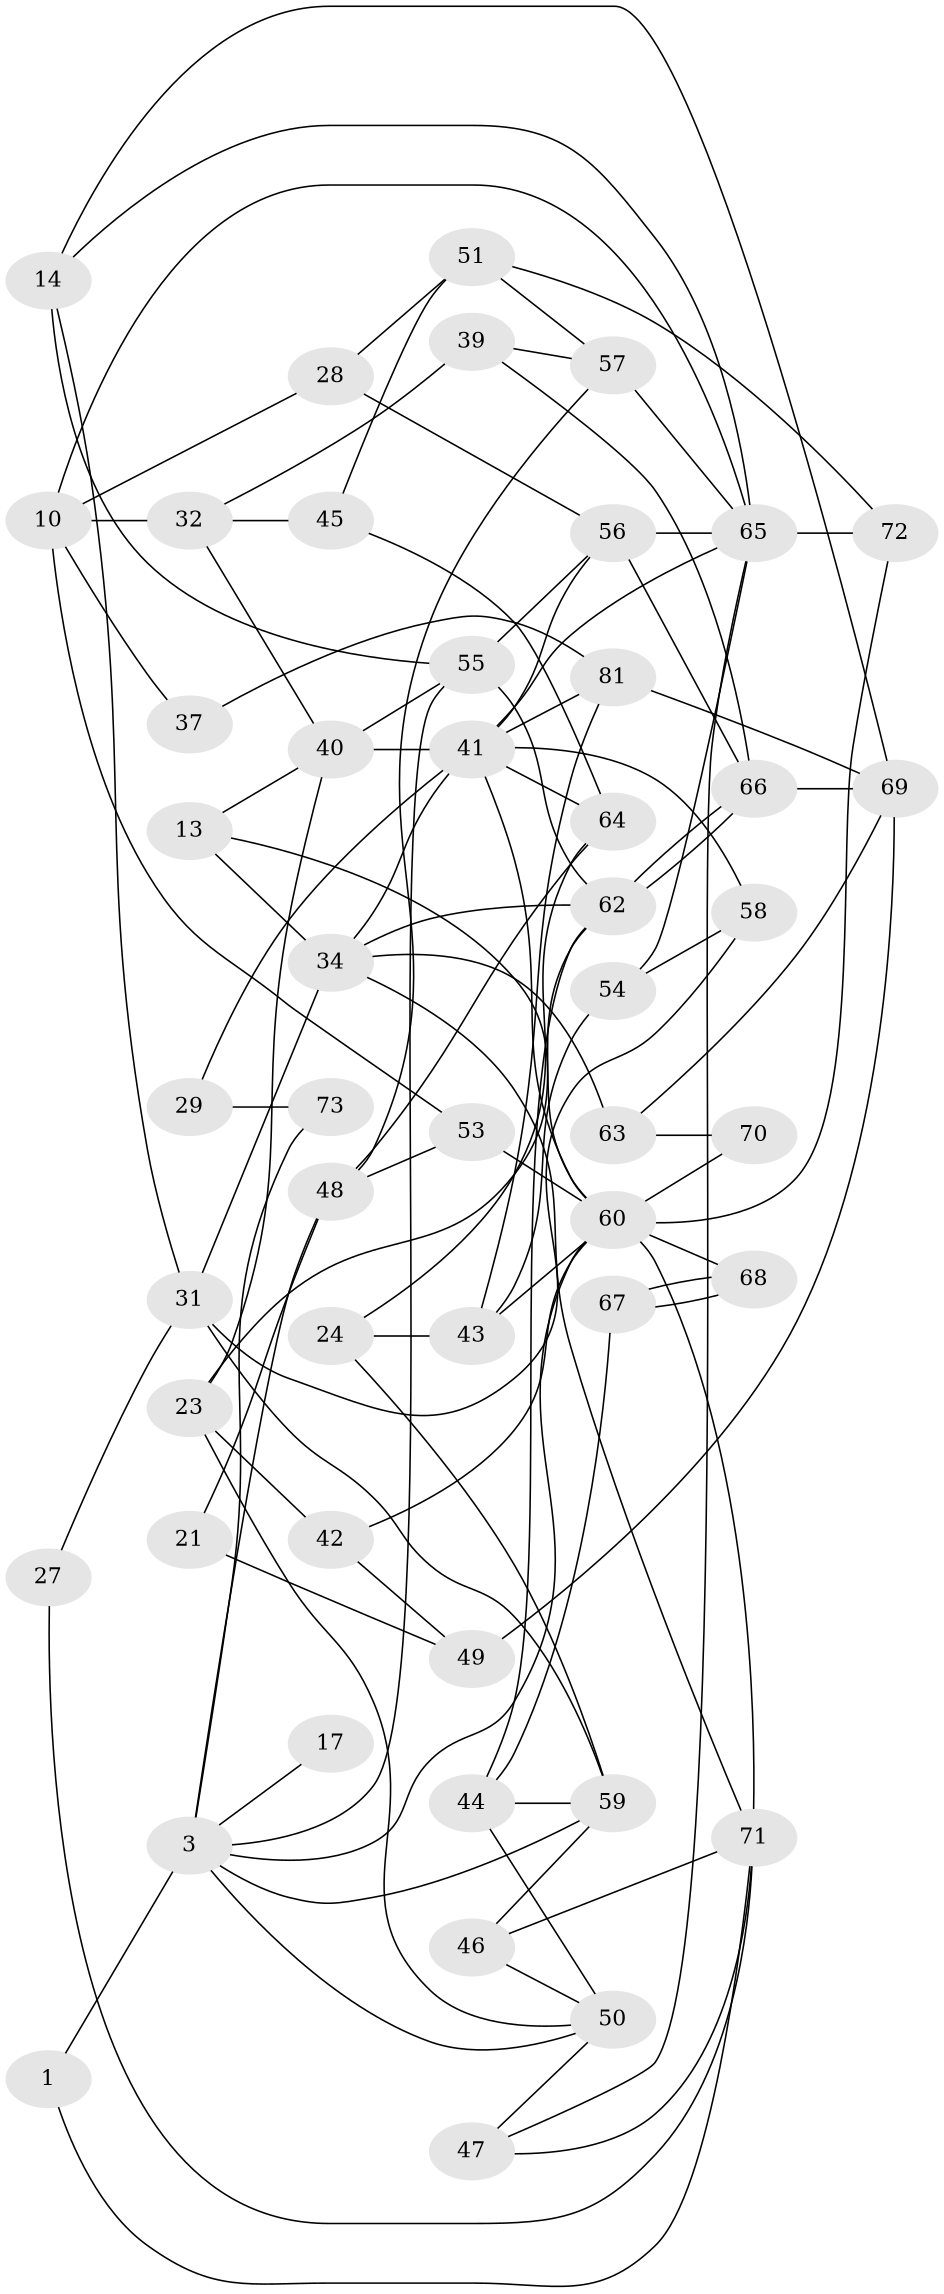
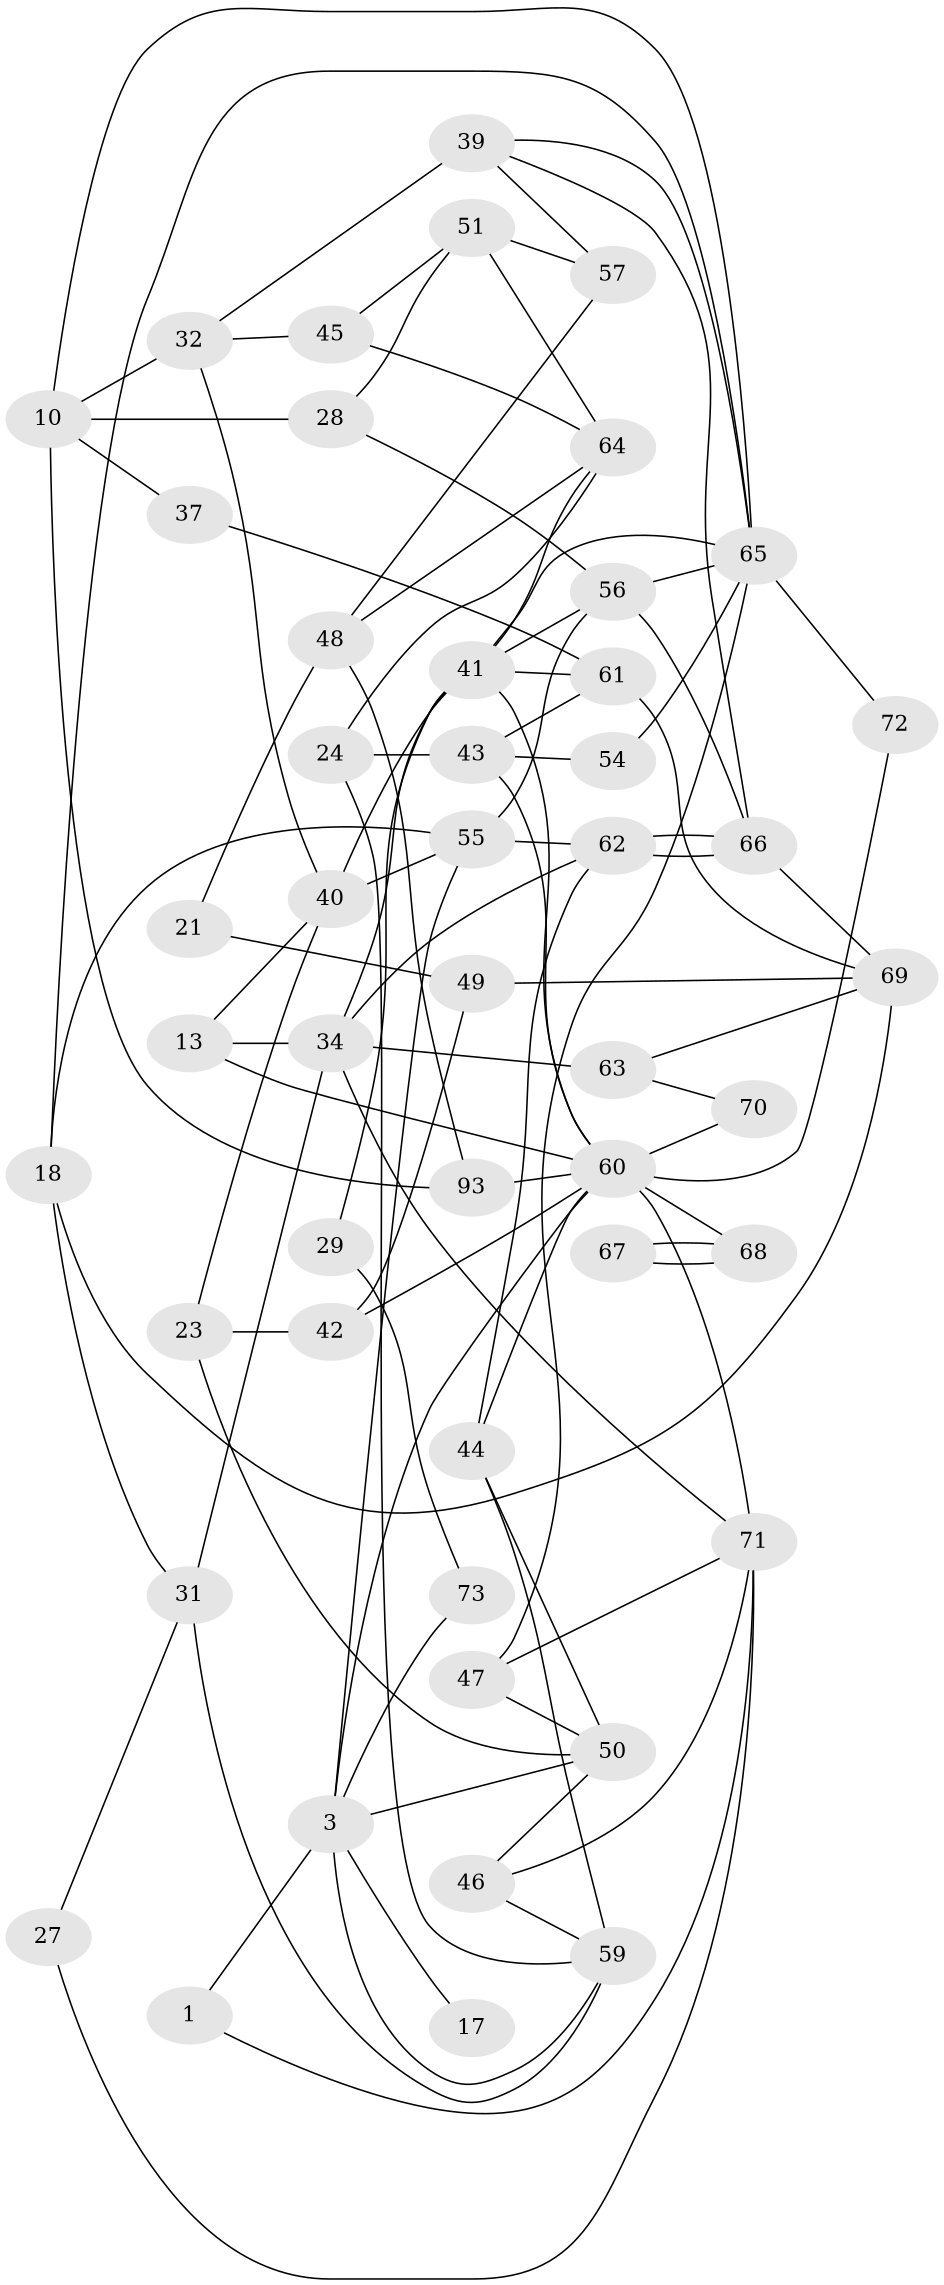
node "14": label "14" -> "18"
edge "51" -- "72": now "51" -- "64"
edge "57" -- "65": now "39" -- "65"
node "81": label "81" -> "61"
node "58": removed
node "53": label "53" -> "93"
edge "62" -- "23": removed
edge "48" -- "3": removed
edge "67" -- "44": now "60" -- "44"
